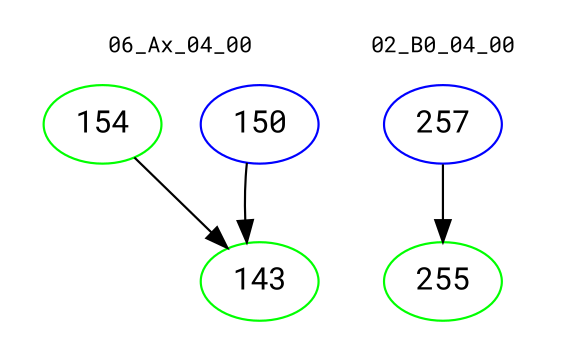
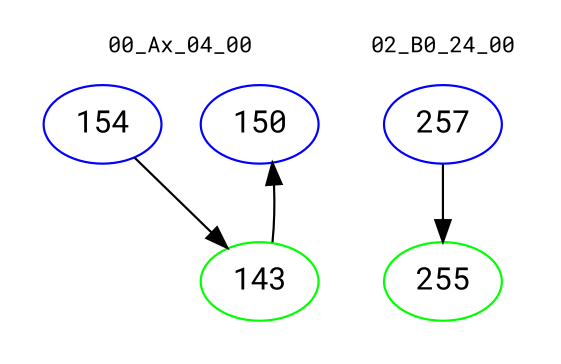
cluster "06_Ax_04_00": label "06_Ax_04_00" -> "00_Ax_04_00"
cluster "02_B0_04_00": label "02_B0_04_00" -> "02_B0_24_00"
node "154": color green -> blue
edge "150" -> "143": reversed
